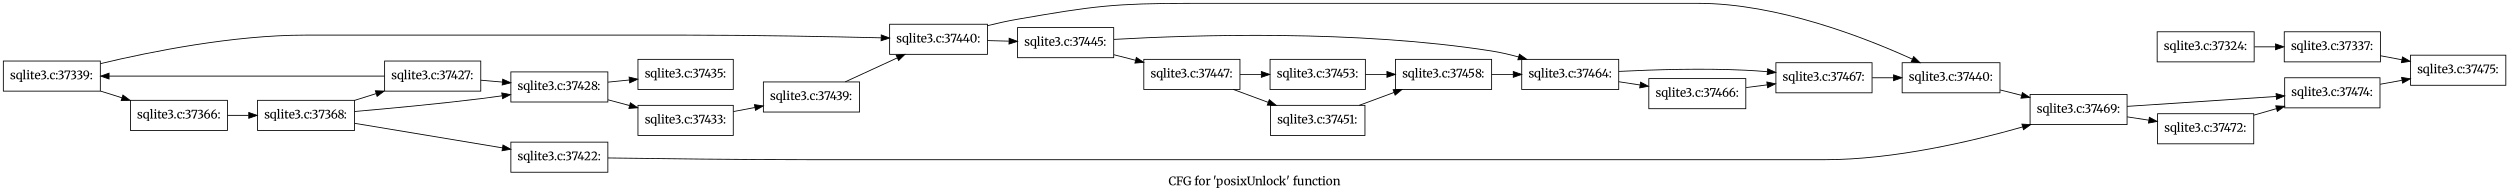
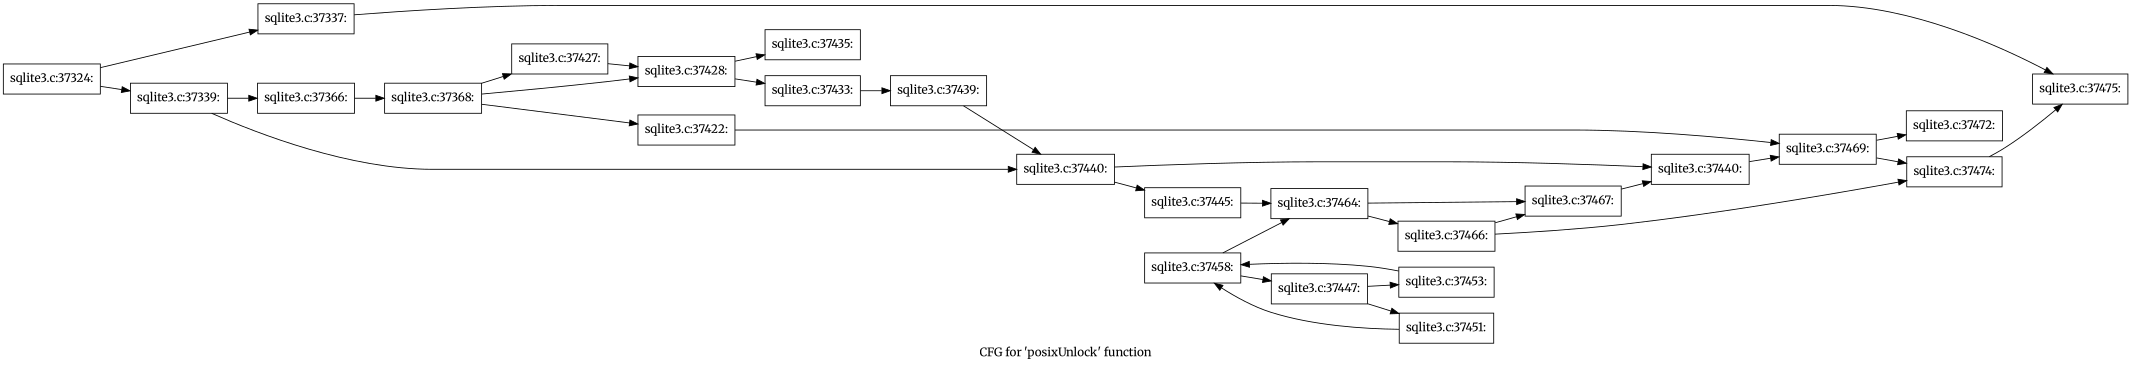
edge "sqlite3.c:37445:" -> "sqlite3.c:37447:": now "sqlite3.c:37458:" -> "sqlite3.c:37447:"
edge "sqlite3.c:37427:" -> "sqlite3.c:37339:": now "sqlite3.c:37324:" -> "sqlite3.c:37339:"
edge "sqlite3.c:37472:" -> "sqlite3.c:37474:": now "sqlite3.c:37466:" -> "sqlite3.c:37474:"
